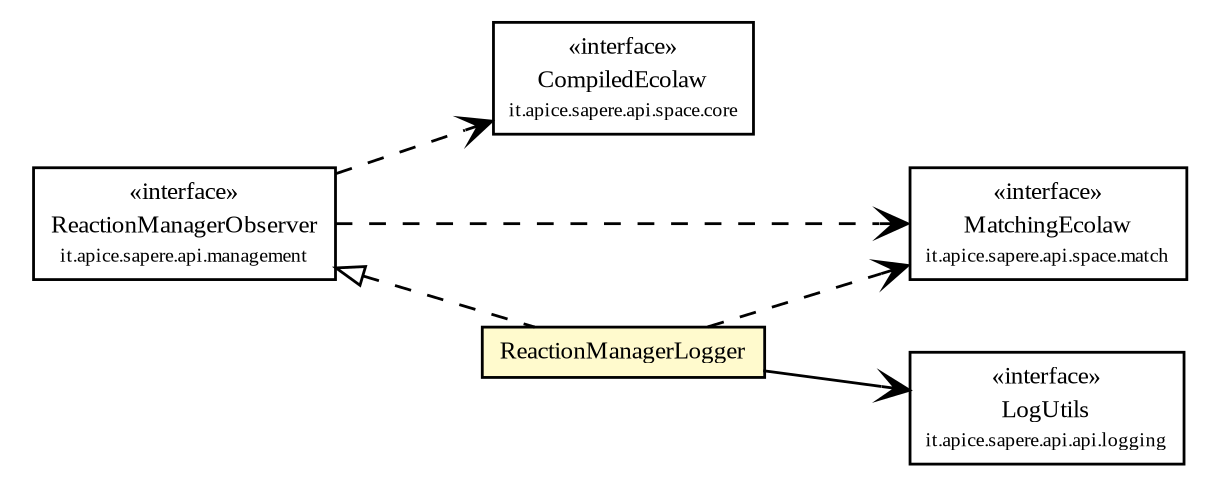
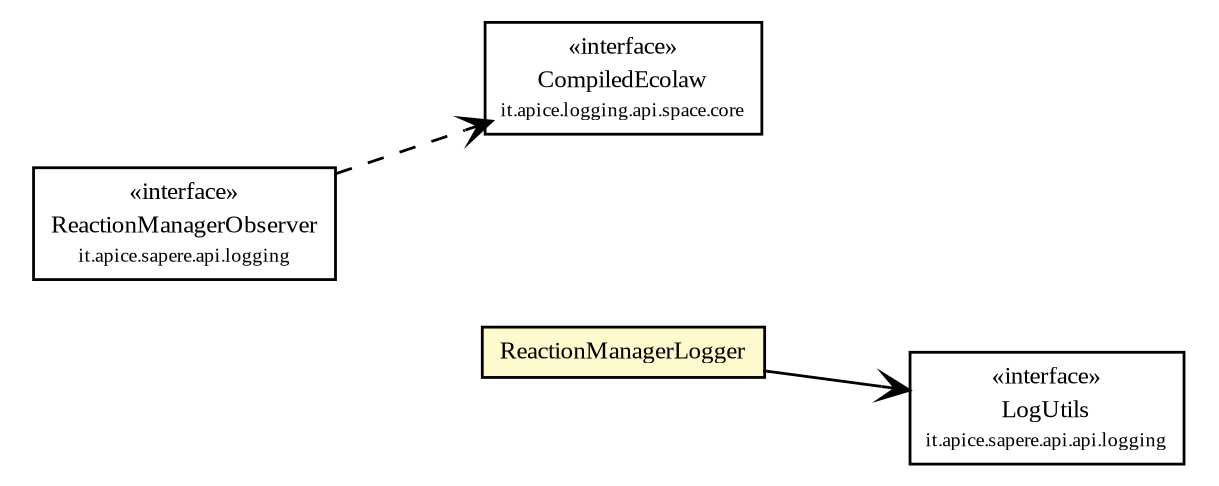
node "CompiledEcolaw": text "it.apice.sapere.api.space.core" -> "it.apice.logging.api.space.core"
node "MatchingEcolaw": removed
node "ReactionManagerObserver": text "it.apice.sapere.api.management" -> "it.apice.sapere.api.logging"
edge "ReactionManagerLogger" -> "ReactionManagerObserver": removed
